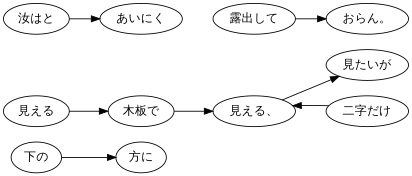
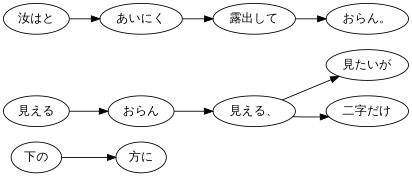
edge "あいにく" -> "露出して": added
edge "二字だけ" -> "見える、": reversed
node "木板で": label "木板で" -> "おらん"
